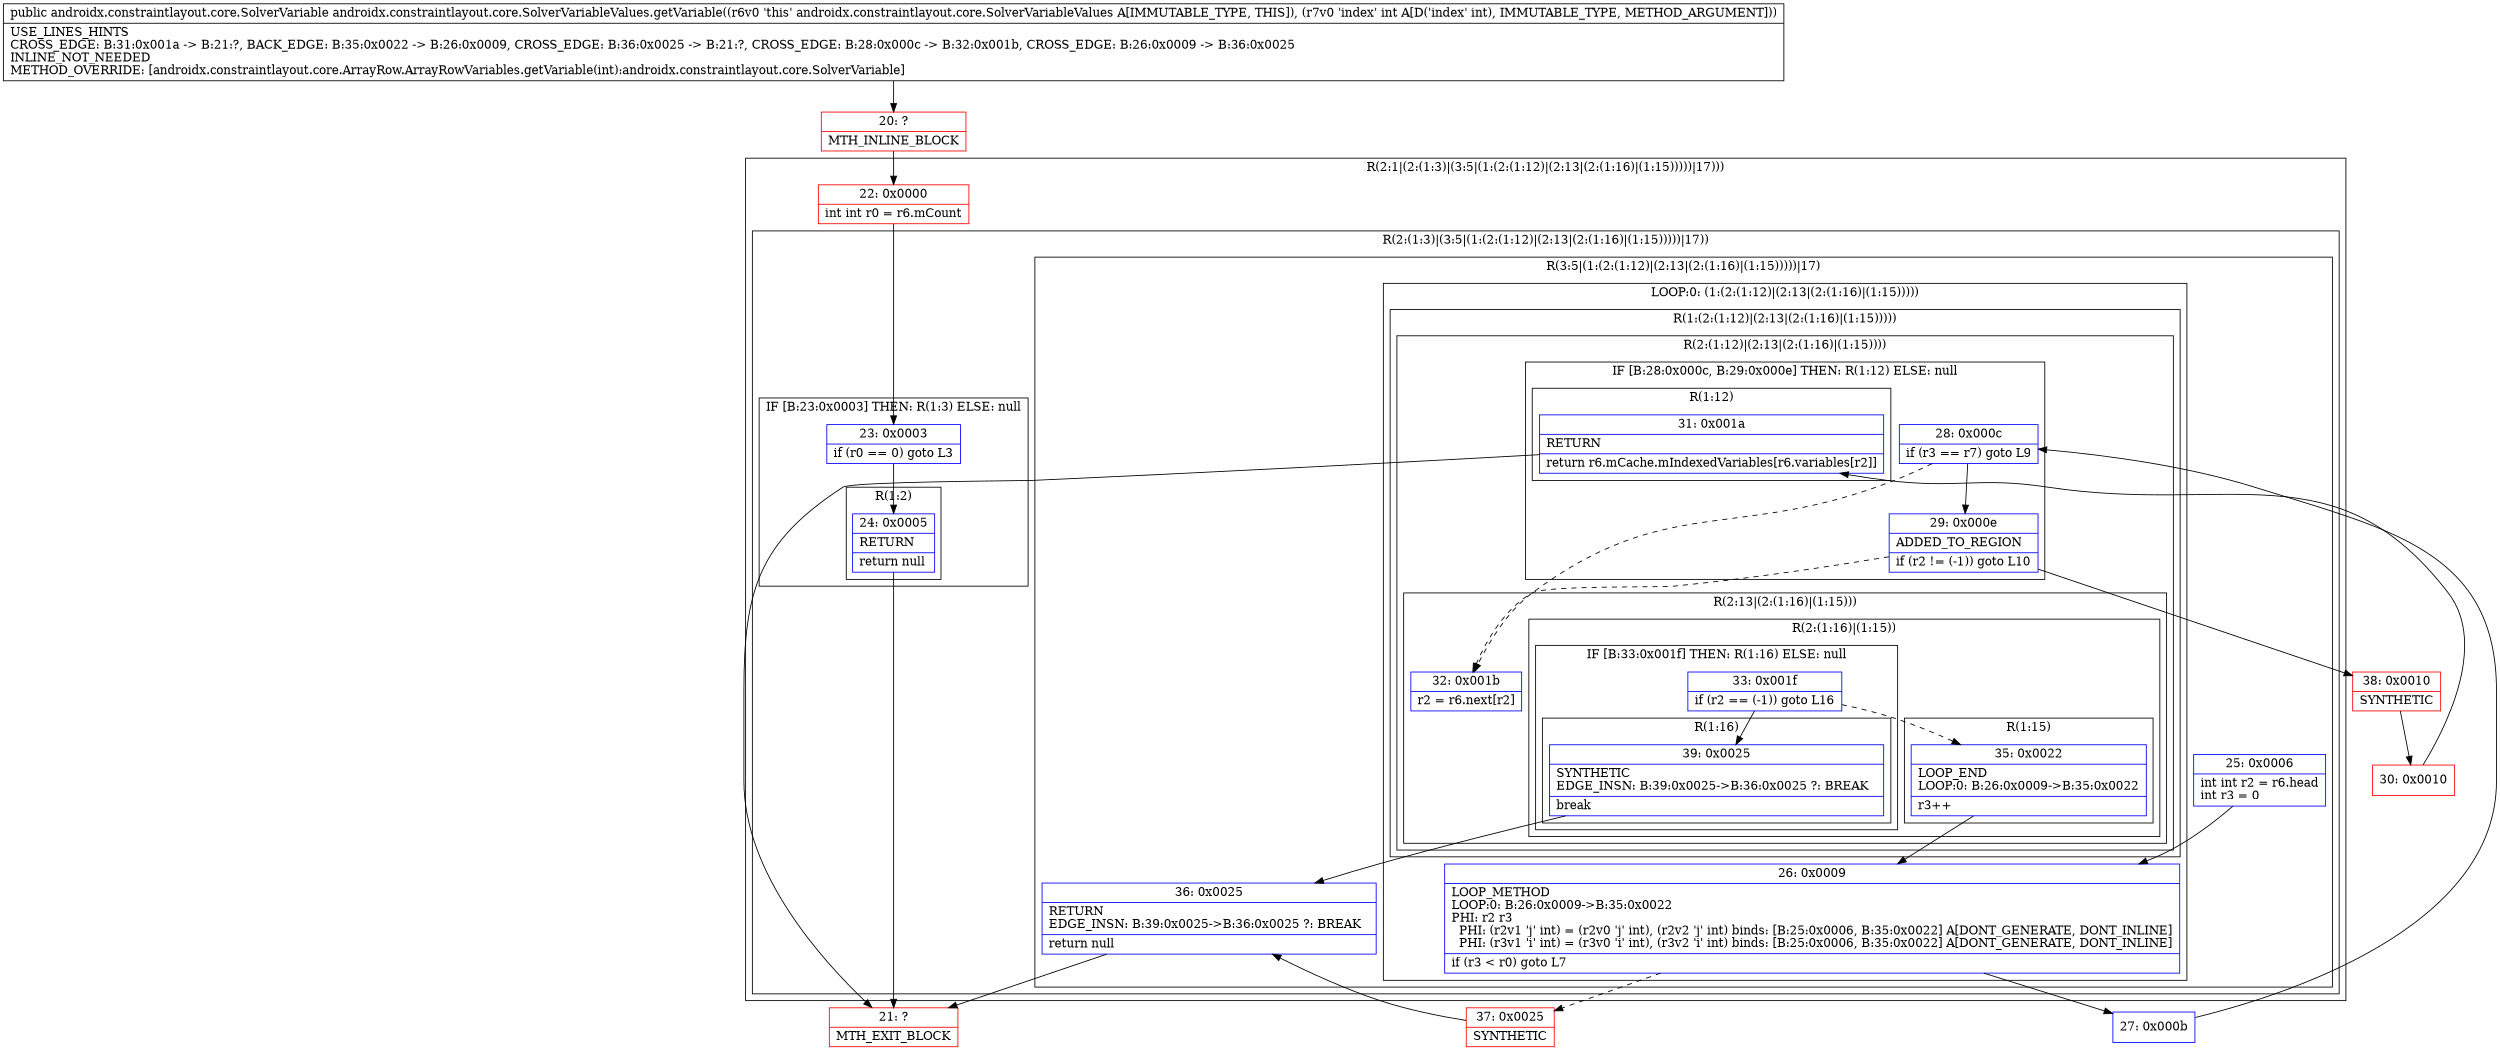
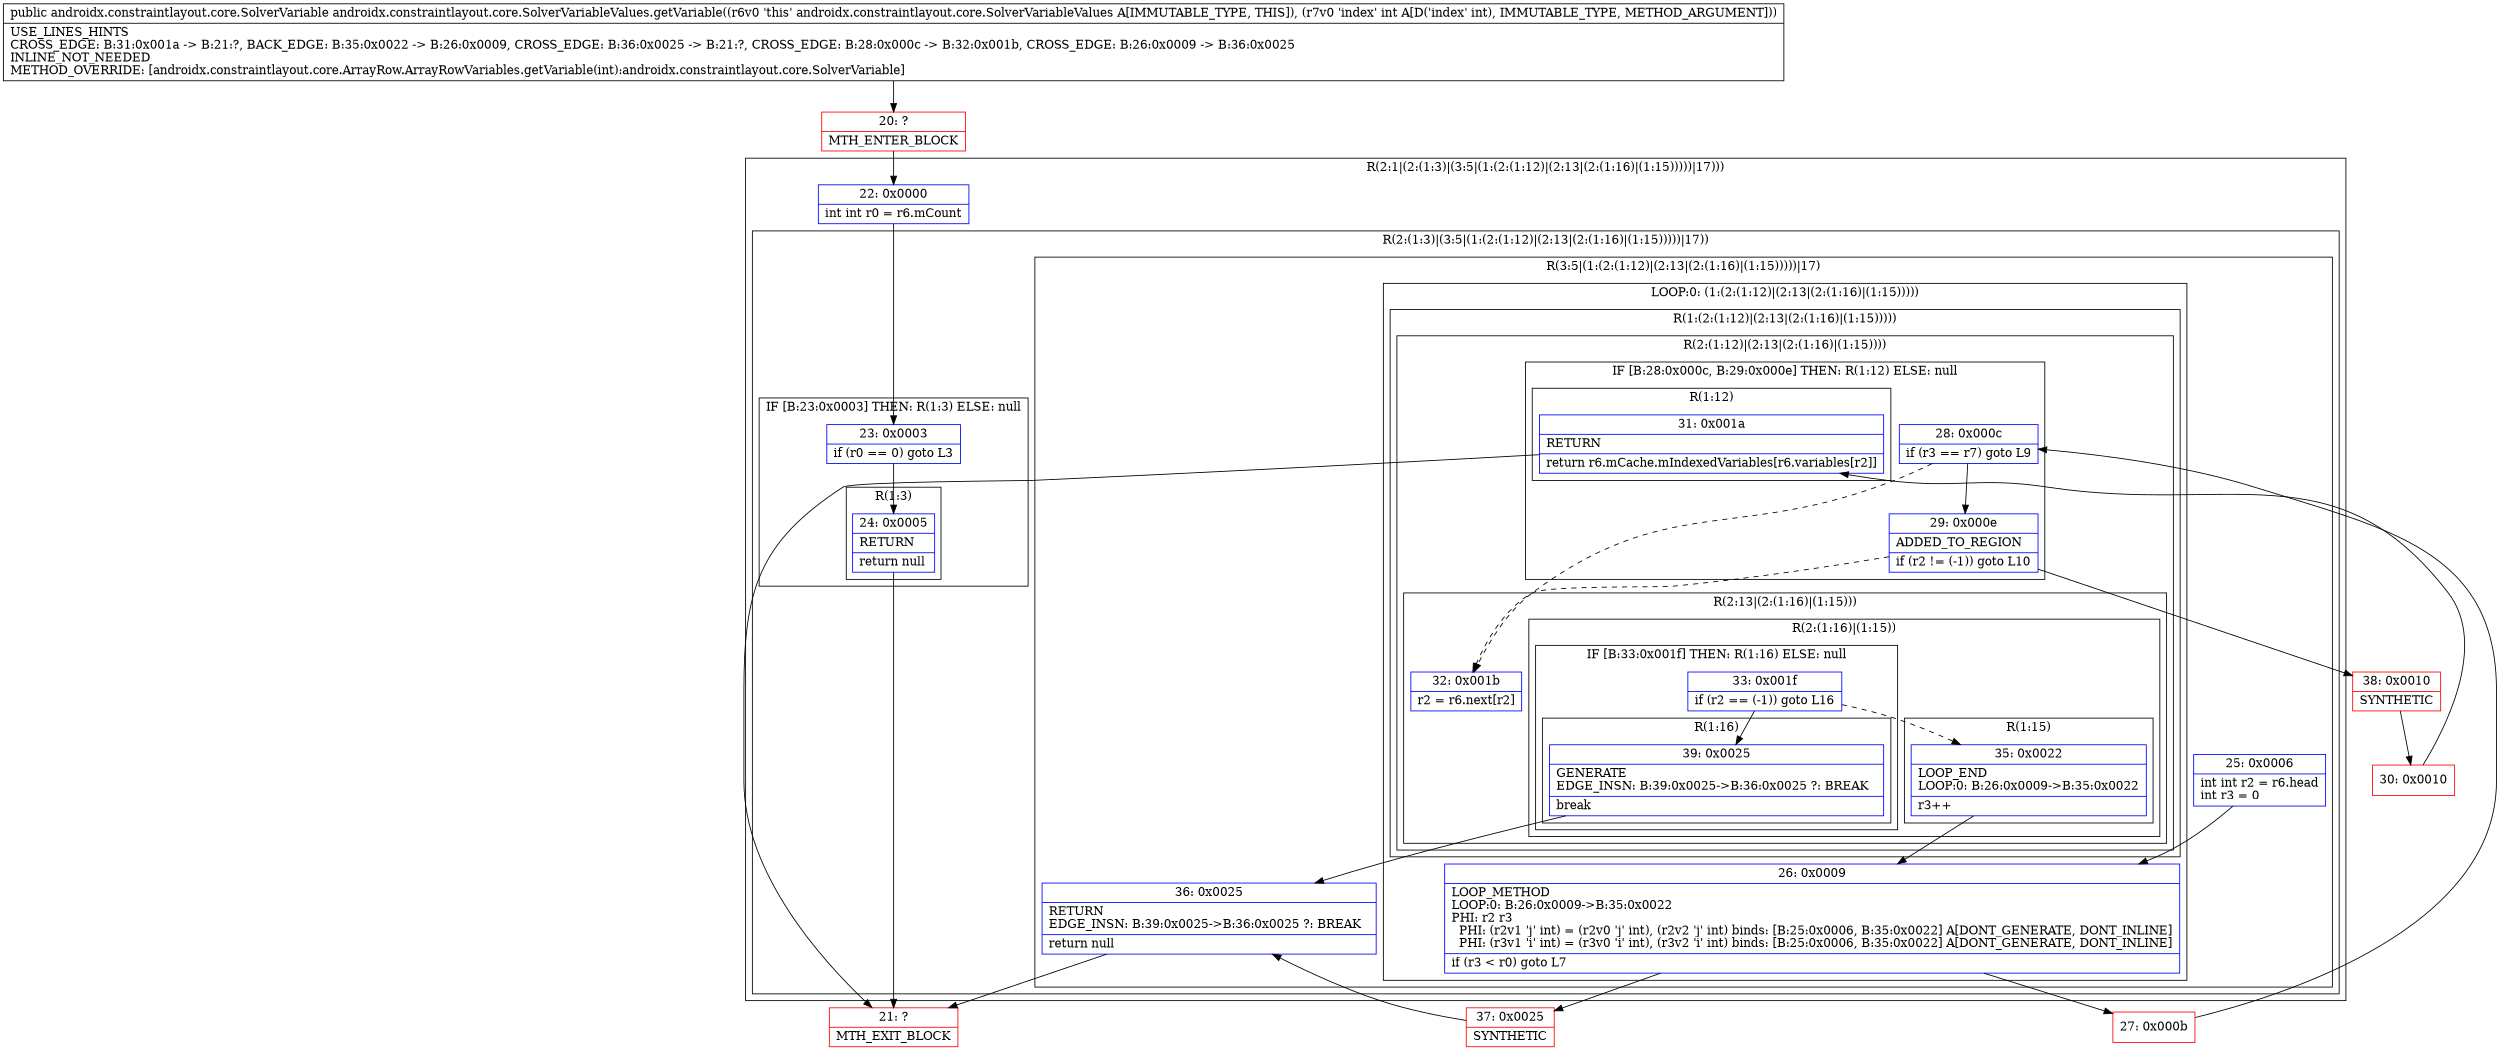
node "20: ?": text "MTH_INLINE_BLOCK" -> "MTH_ENTER_BLOCK"
node "22: 0x0000": color red -> blue
cluster "R(1:2)": label "R(1:2)" -> "R(1:3)"
node "39: 0x0025": text "SYNTHETIC" -> "GENERATE"
edge "26: 0x0009" -> "37: 0x0025": style dashed -> solid
node "27: 0x000b": color blue -> red
